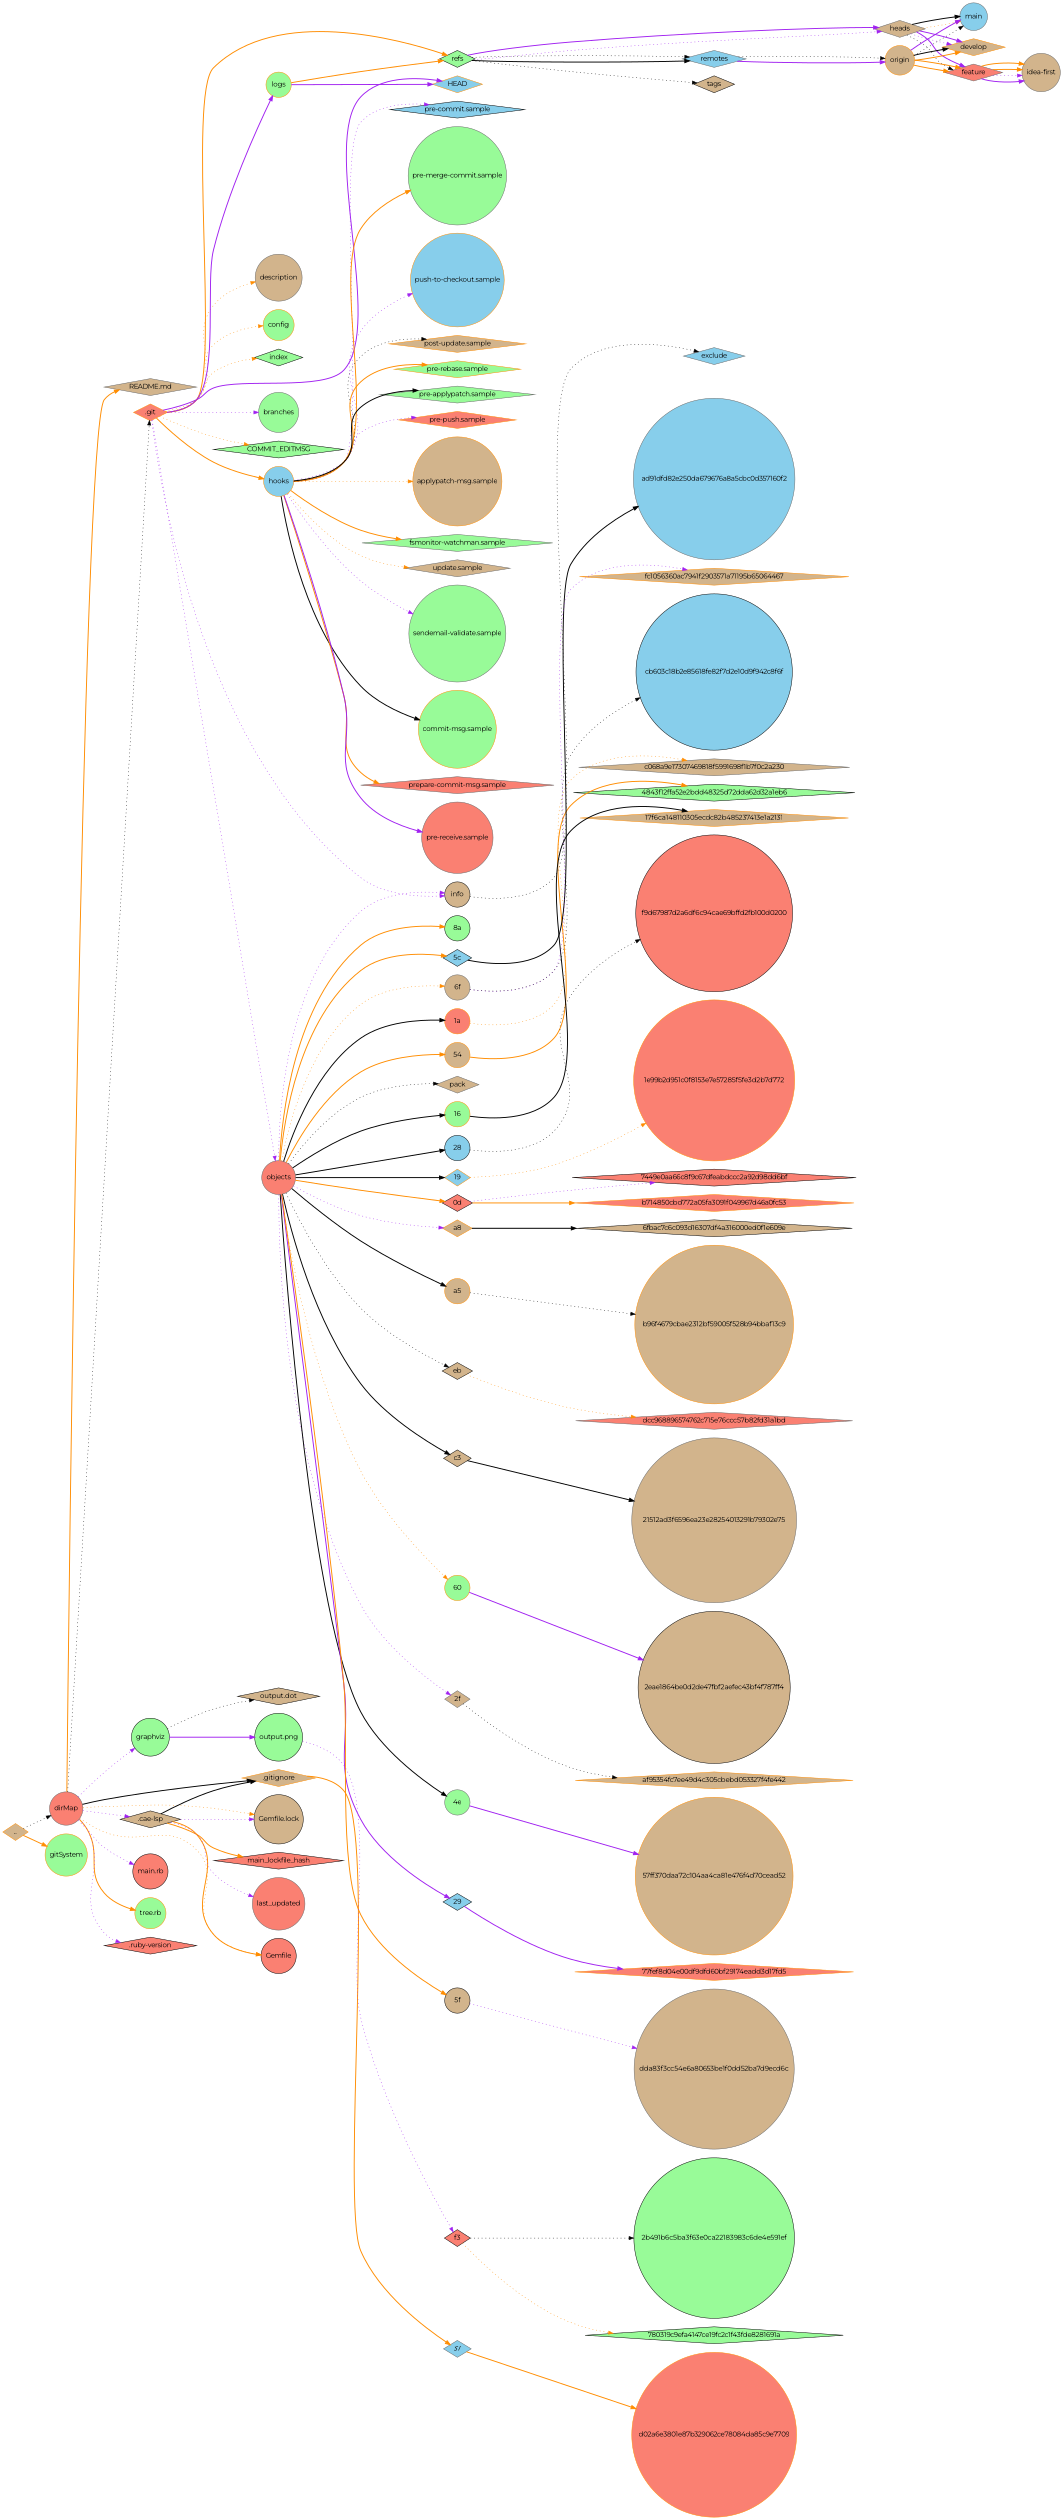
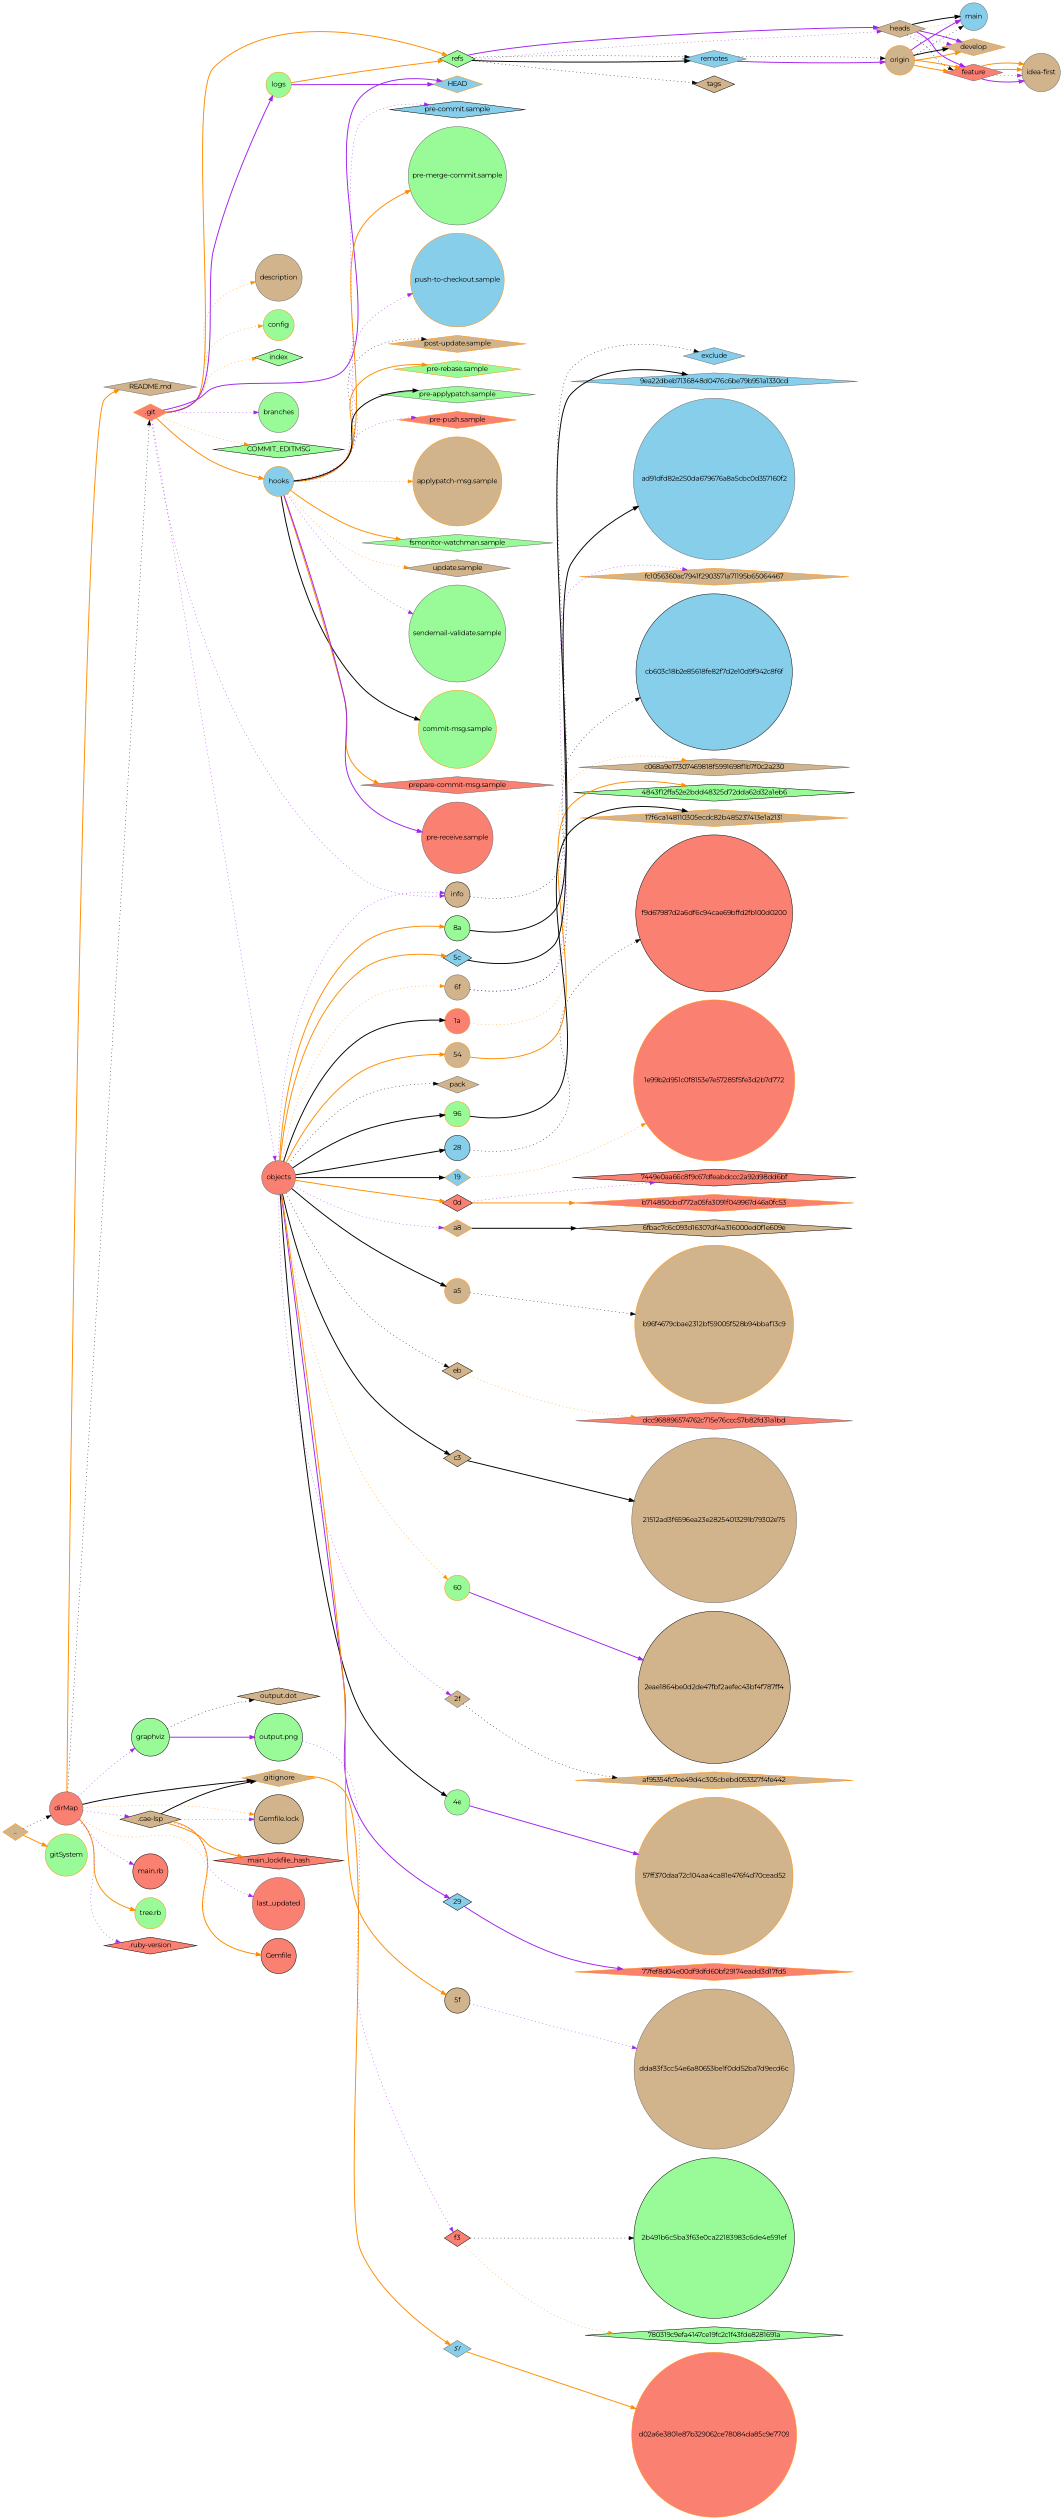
node "9ea22dbeb7136848d0476c6be79b951a1330cd": added
node "16": label "16" -> "96"
